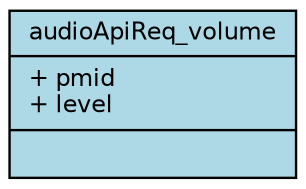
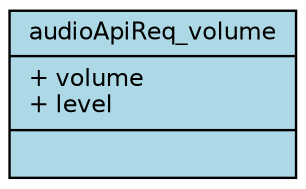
node "audioApiReq_volume": text "+ pmid" -> "+ volume"
